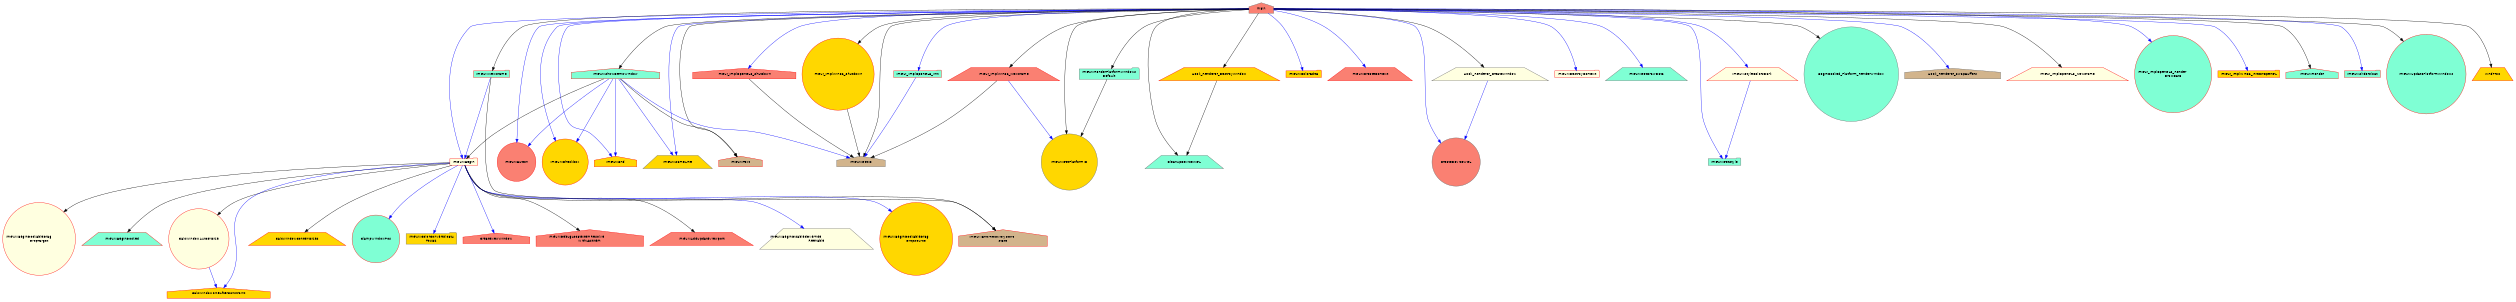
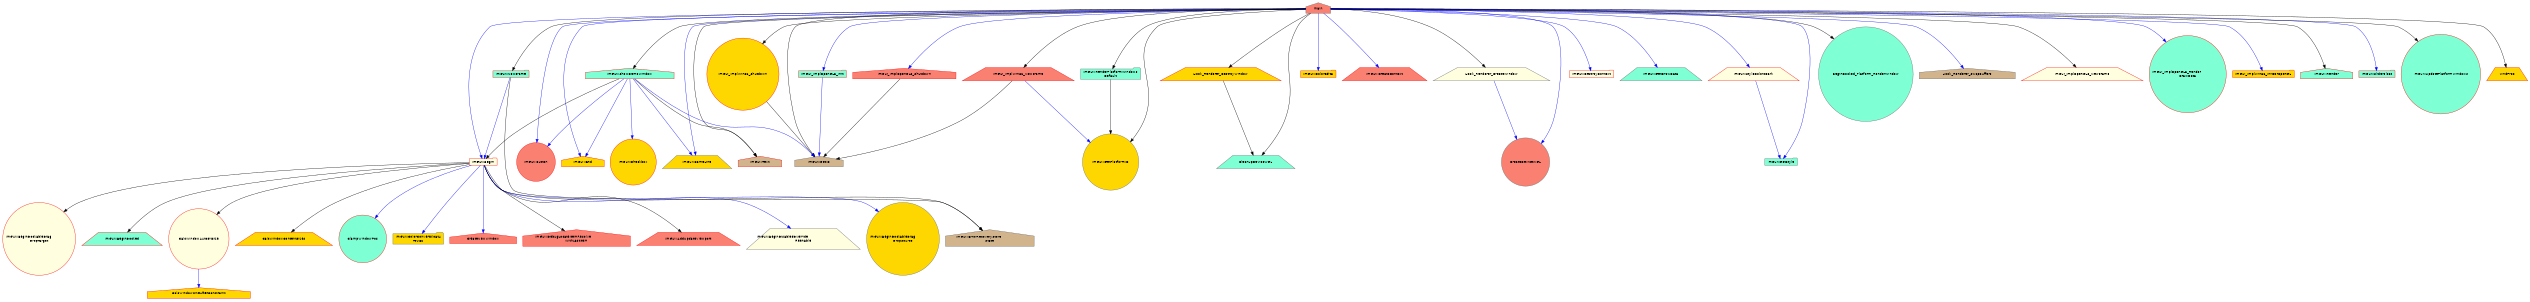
edge "main" -> "ImGui::Checkbox": removed
edge "ImGui::Begin" -> "CalcWindowSizeAfterConstraint": removed
node "ImGui::BeginDockableDrag DropSource": color red -> grey40
node "ImGui::ErrorRecoveryStore State": color red -> grey40
